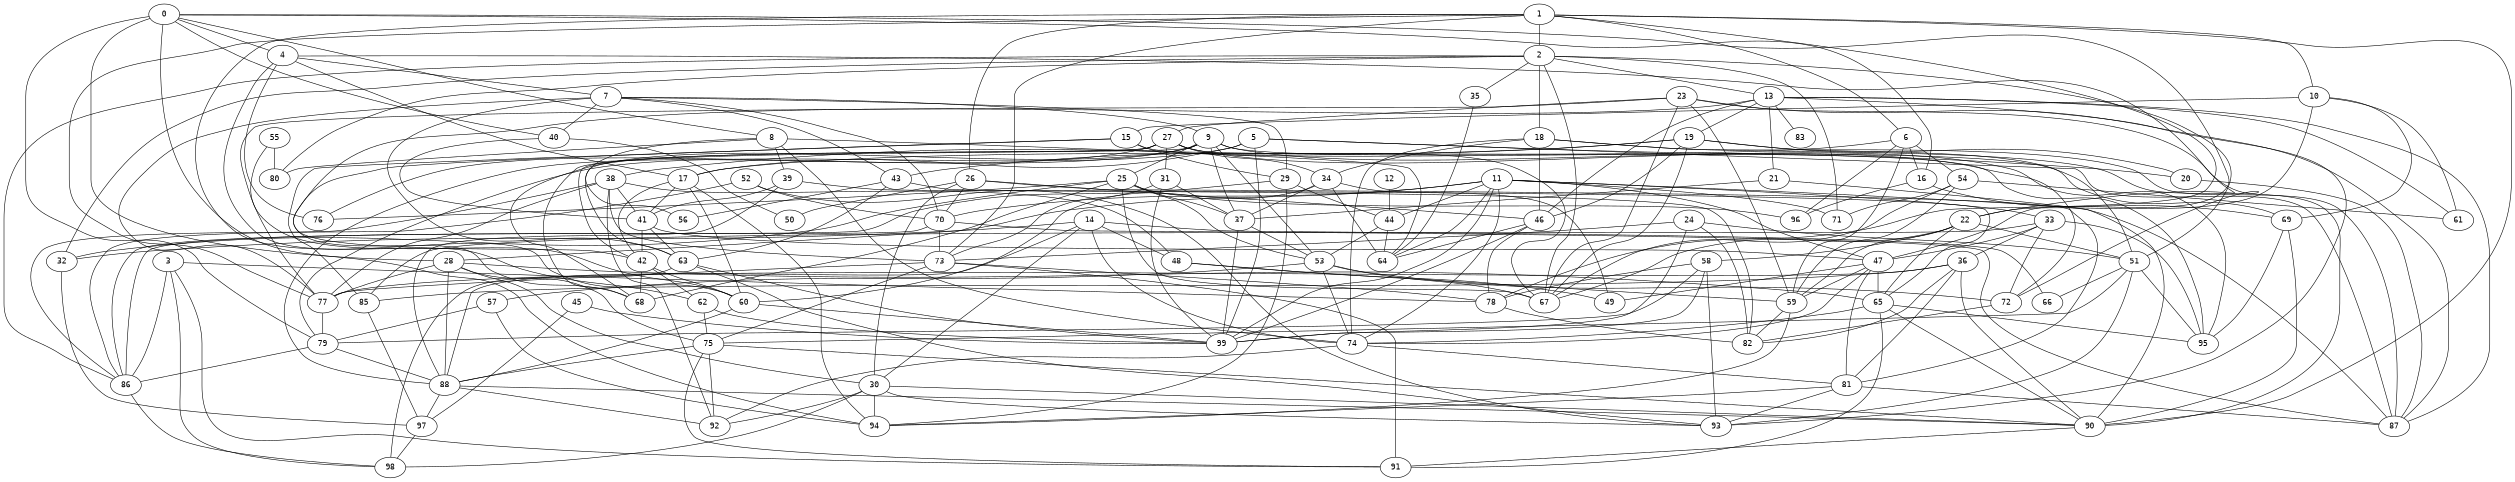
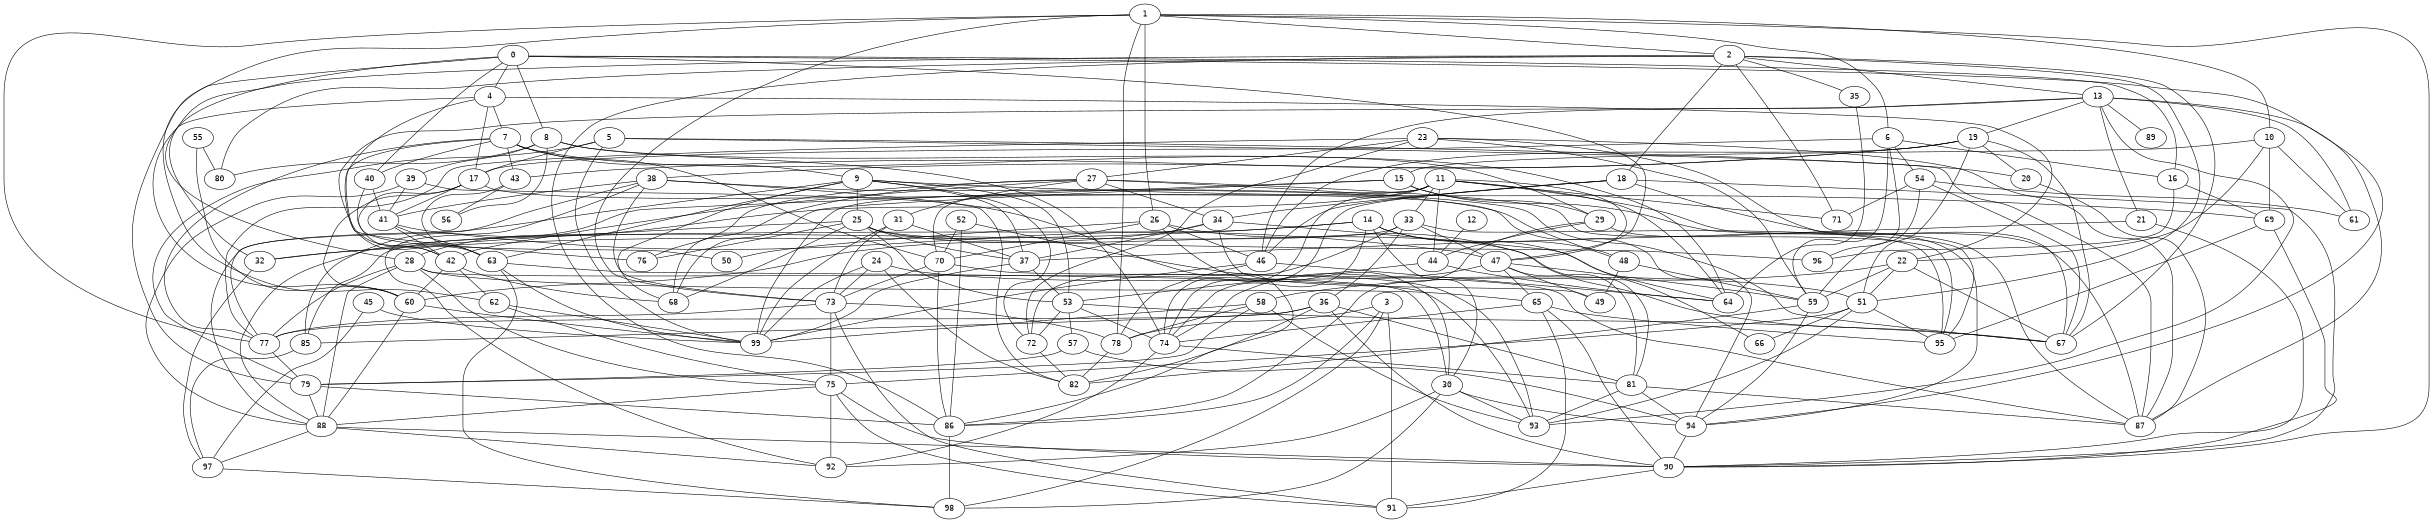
node "83": label "83" -> "89"
edge "43" -- "65": removed
edge "22" -- "65": removed
edge "30" -- "90": now "94" -- "90"
